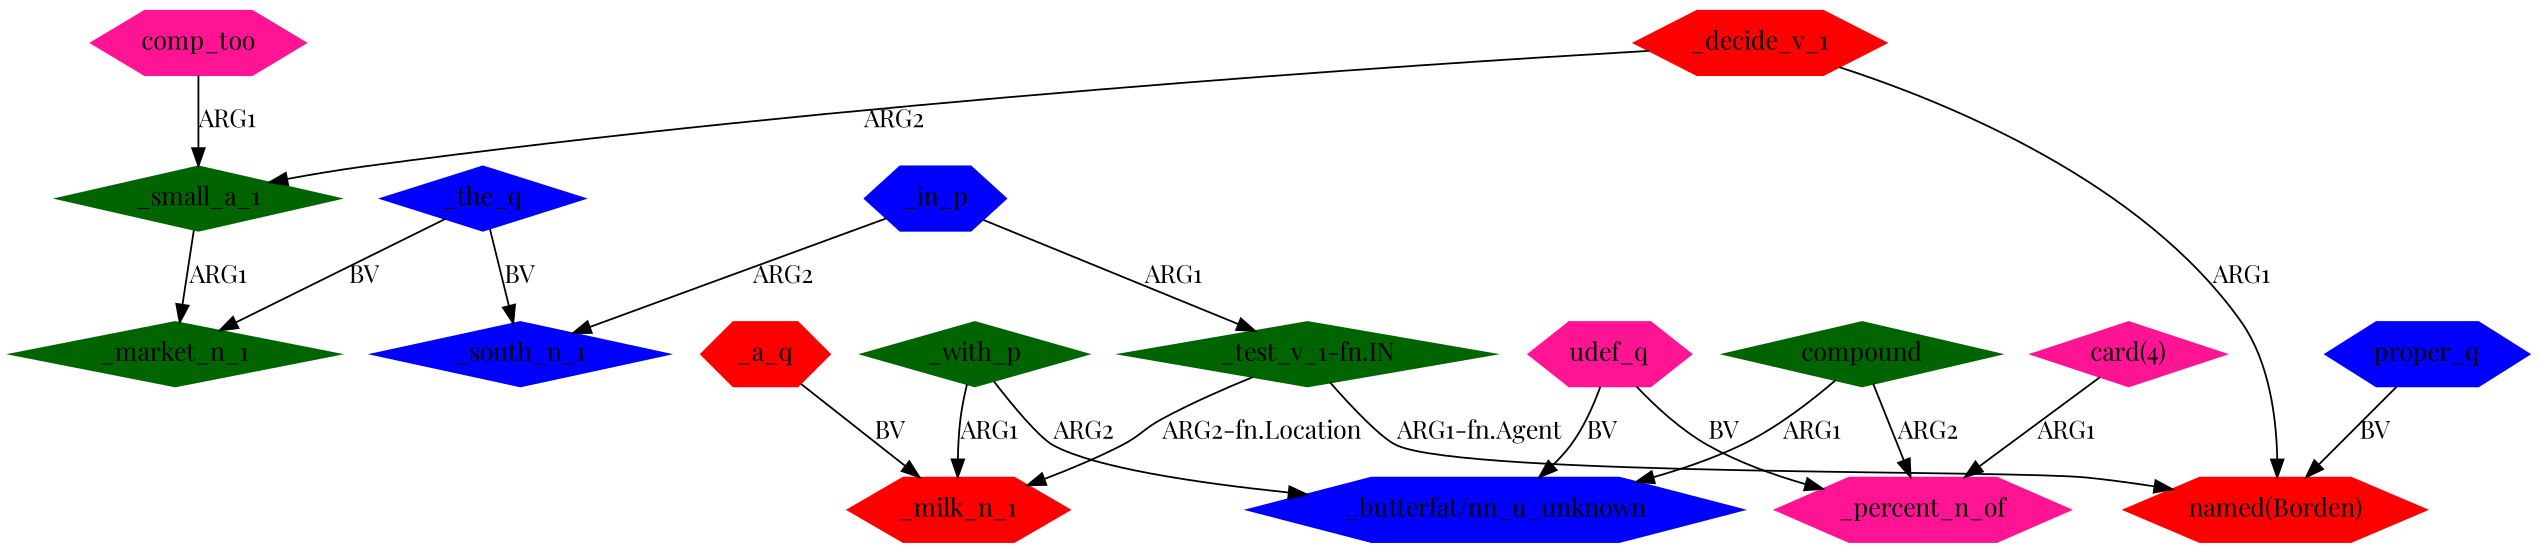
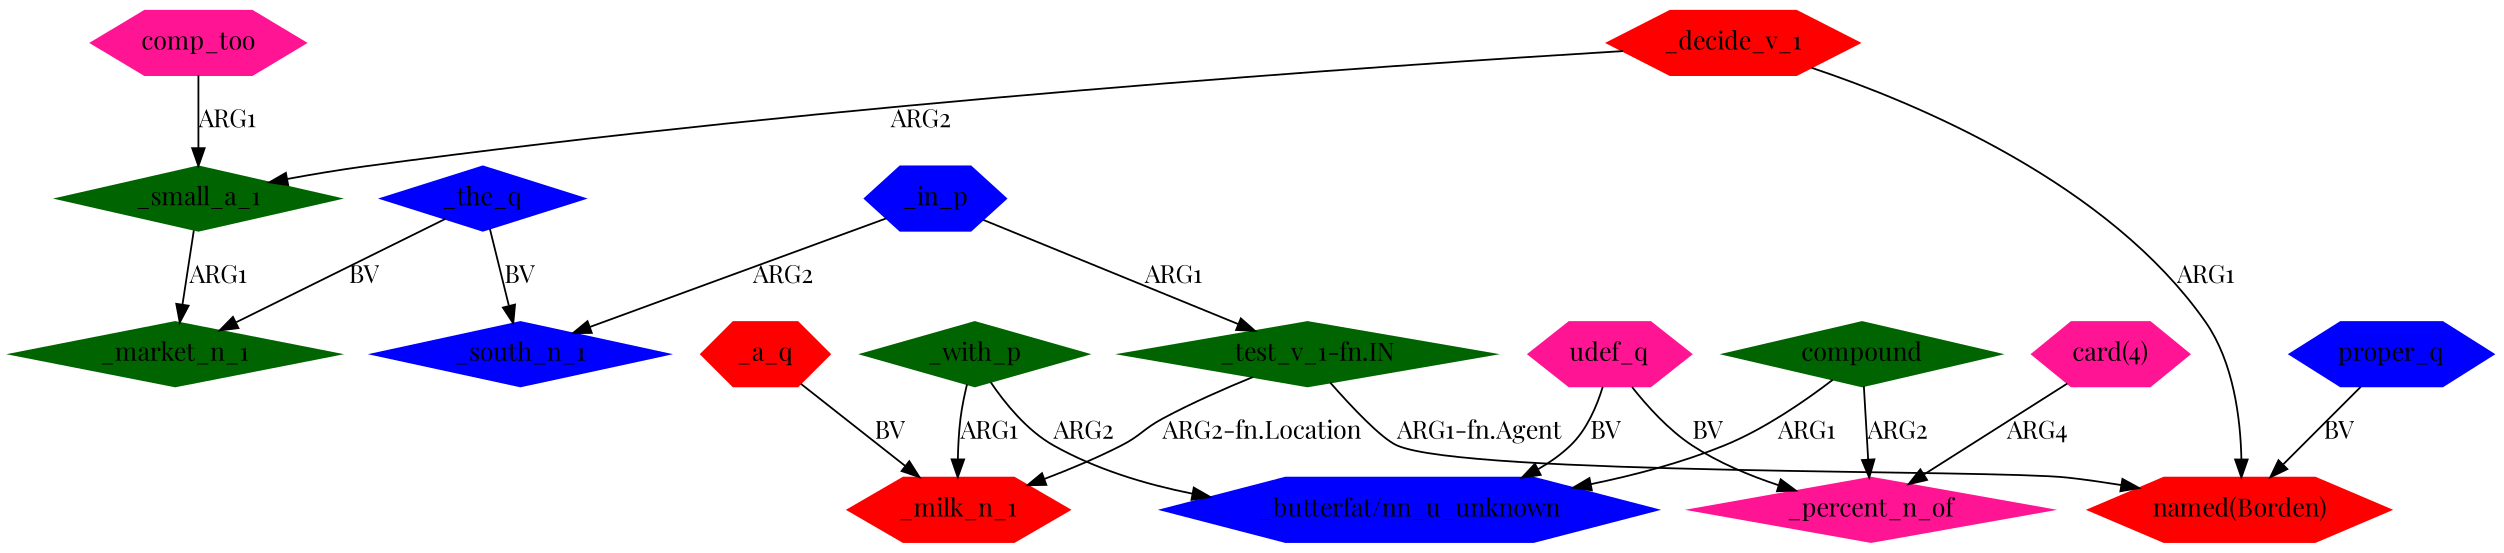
node "card(4)": shape diamond -> hexagon
edge "card(4)" -> "_percent_n_of": label "ARG1" -> "ARG4"
node "_percent_n_of": shape hexagon -> diamond
